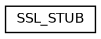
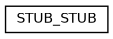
node "SSL_STUB": label "SSL_STUB" -> "STUB_STUB"
